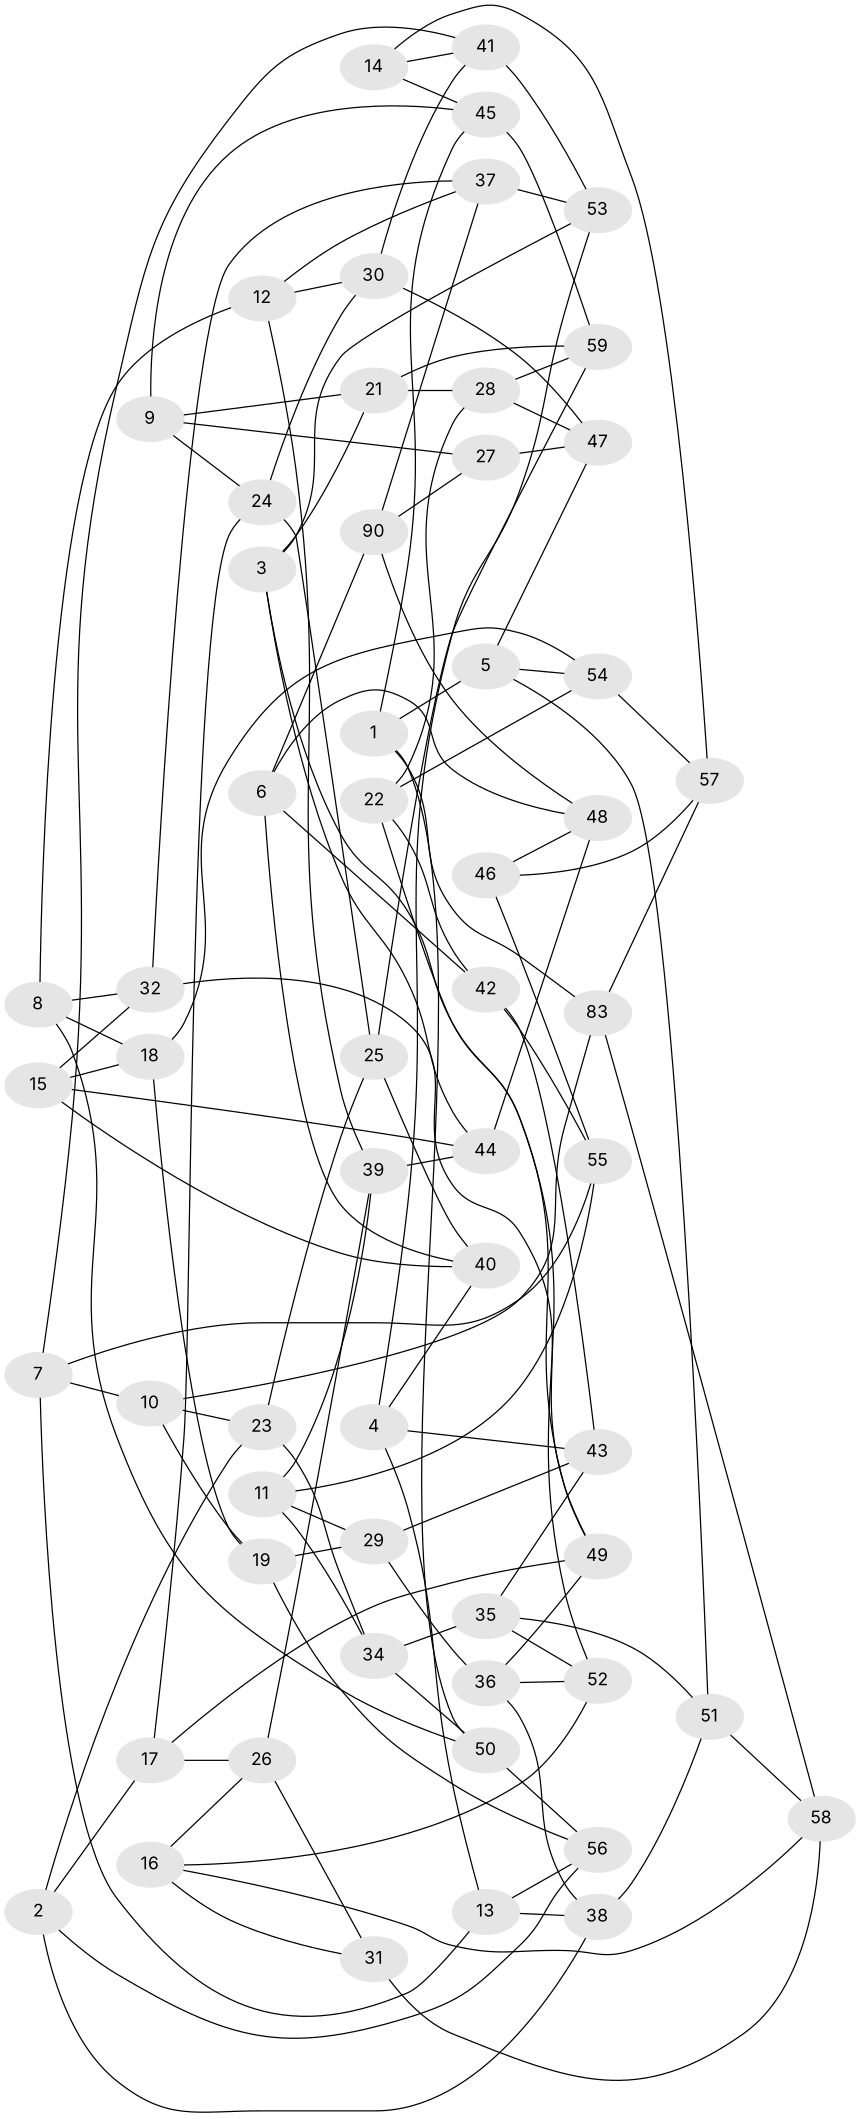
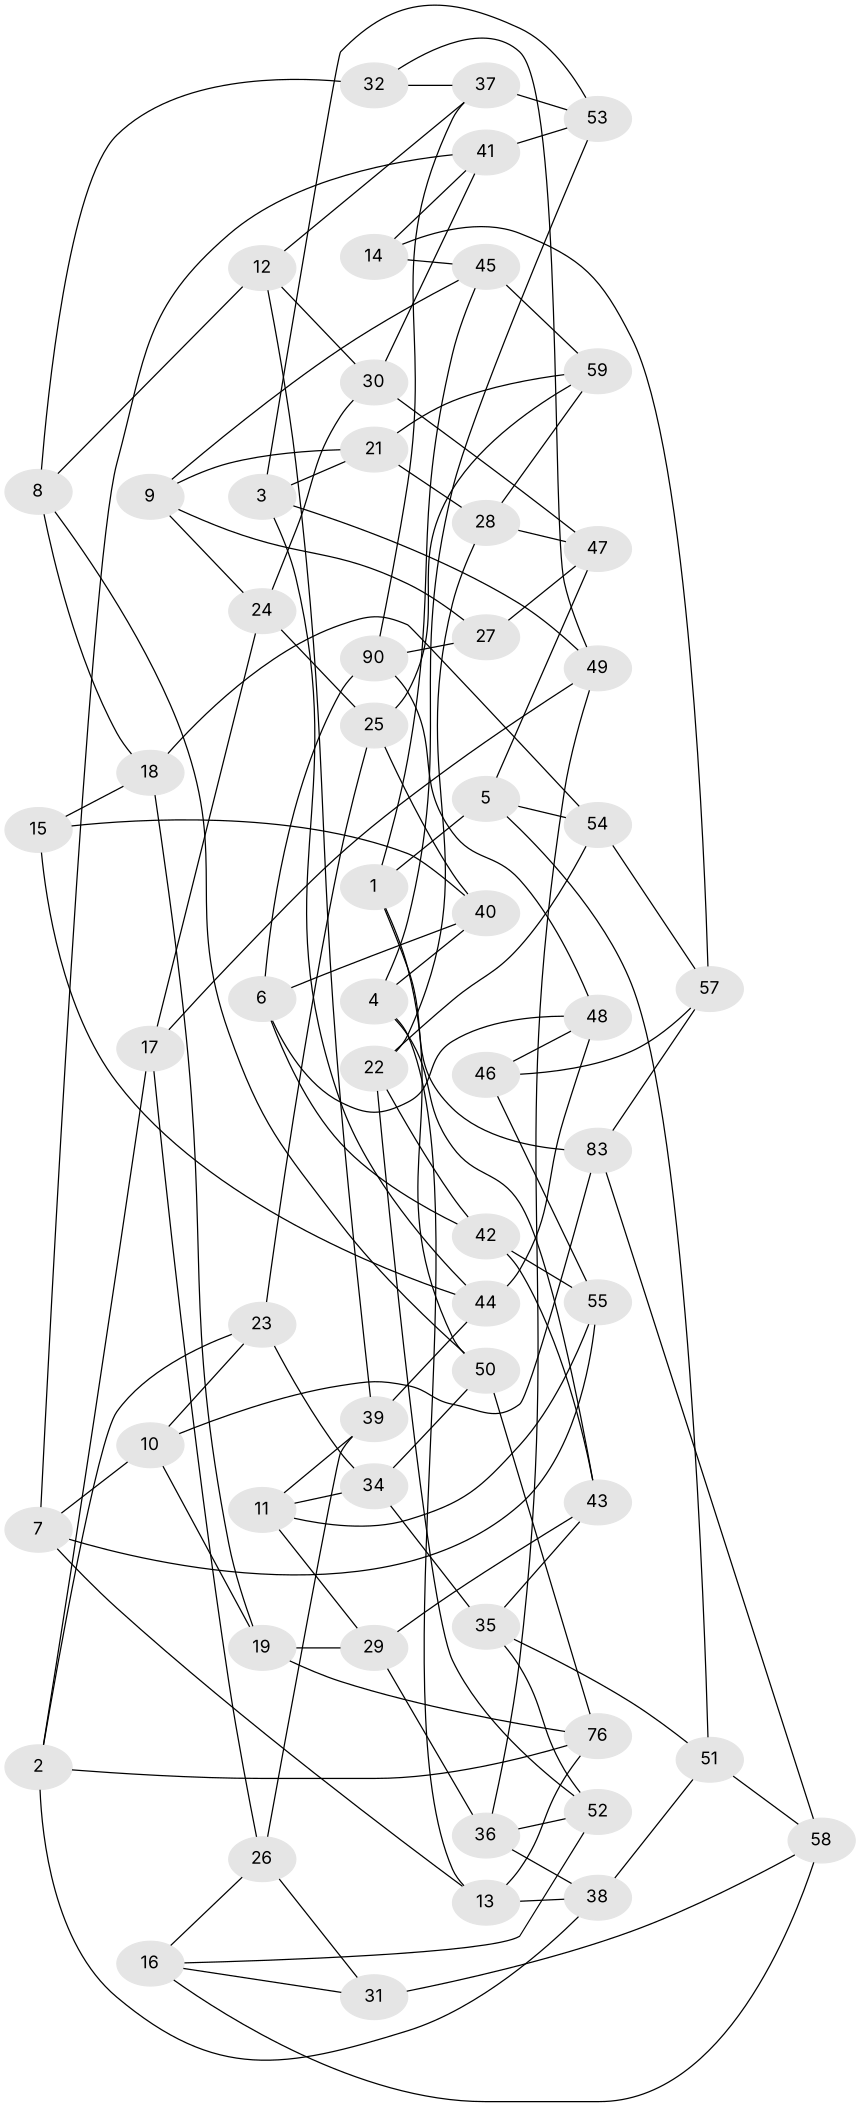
edge "32" -- "15": removed
node "56": label "56" -> "76"
